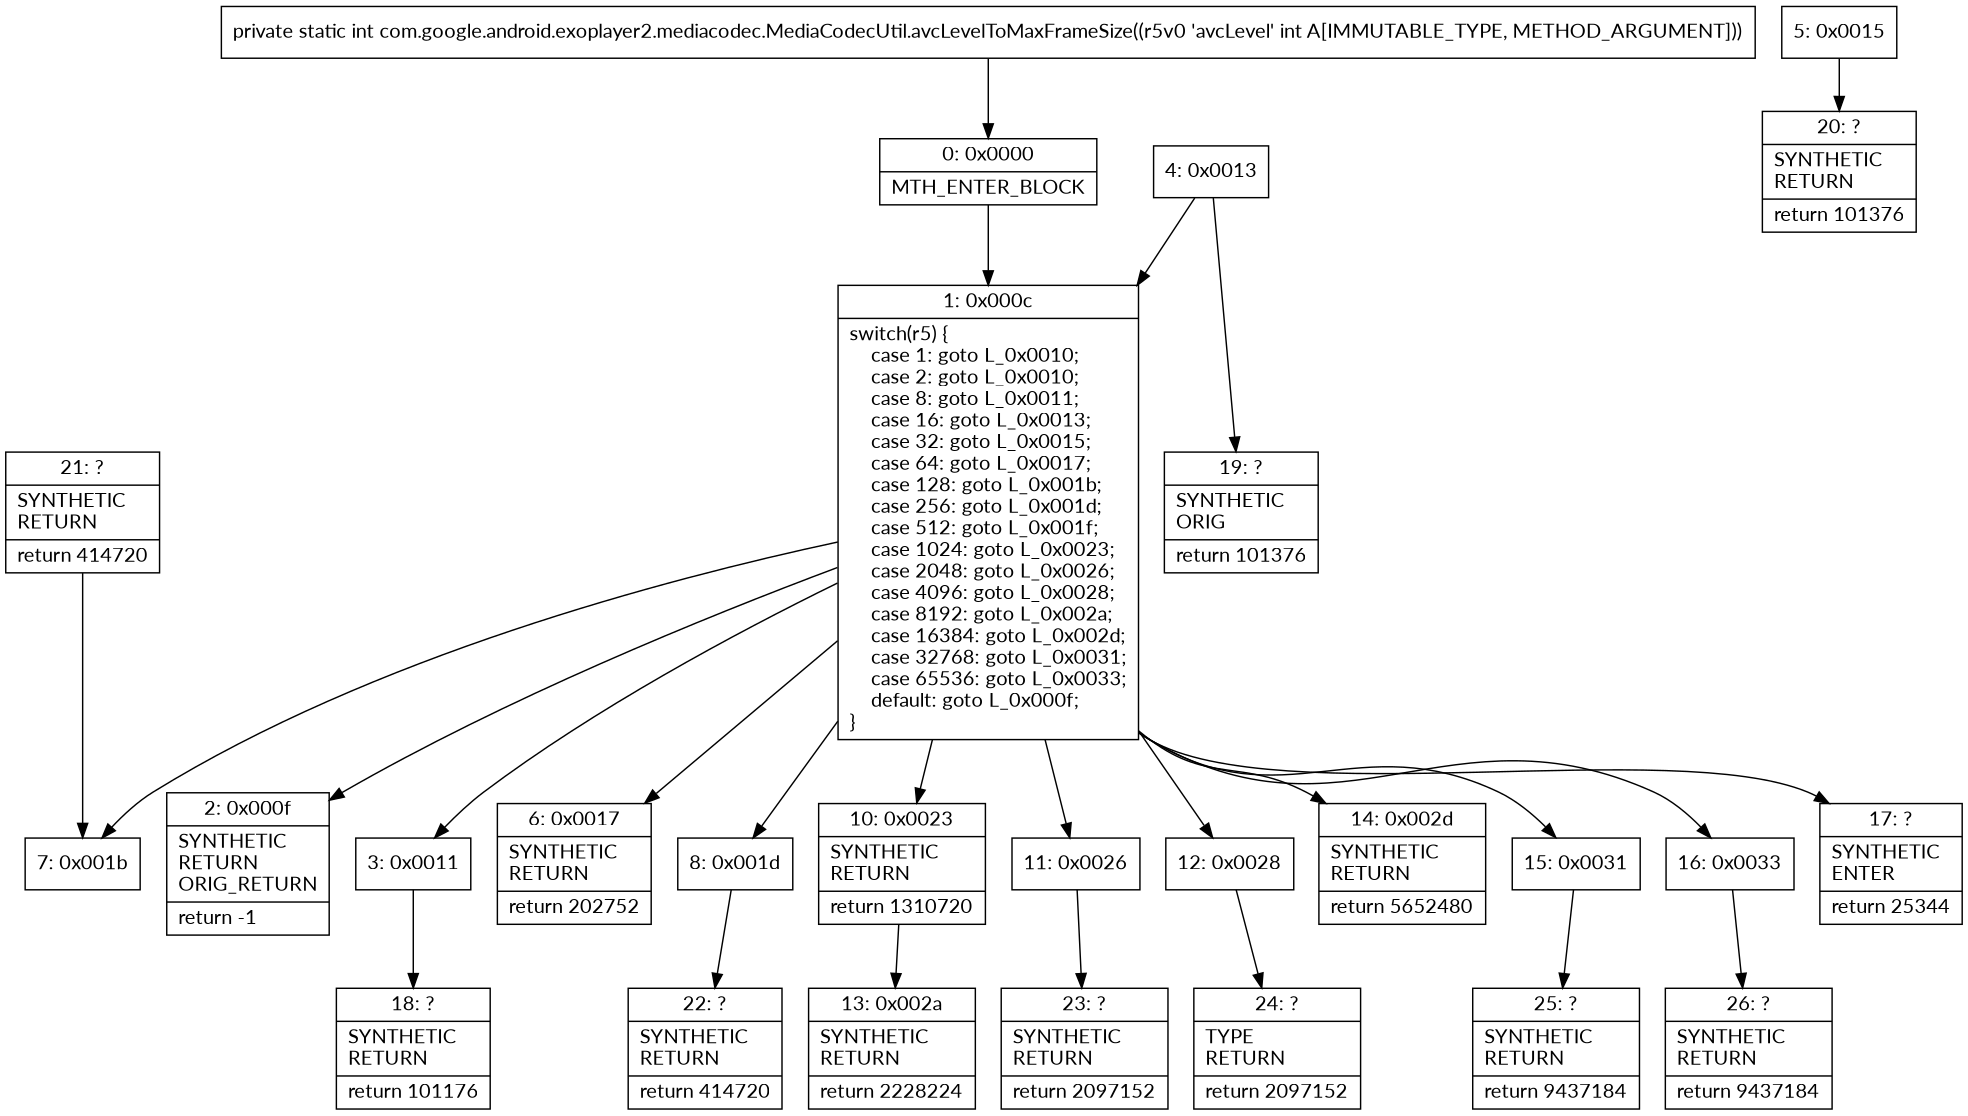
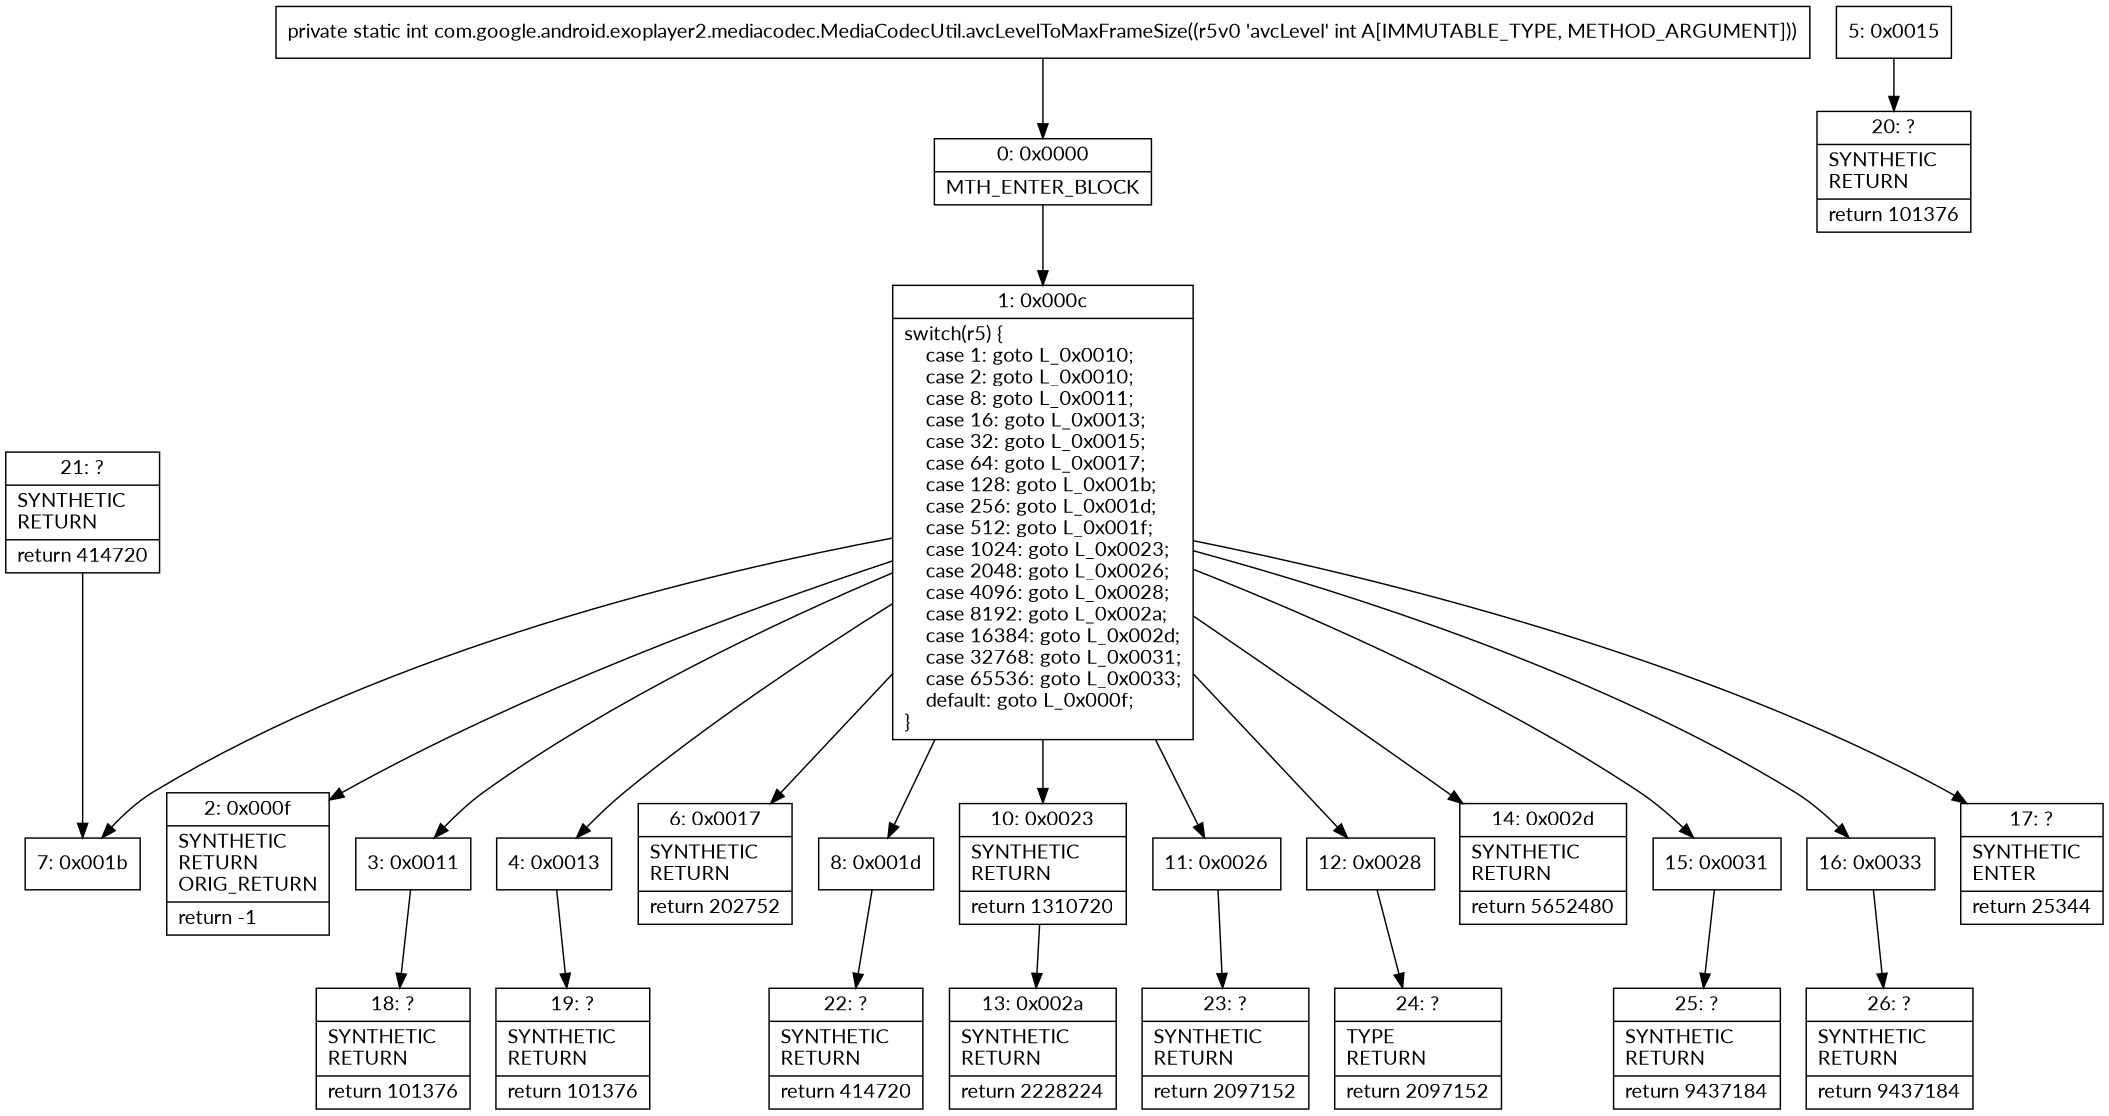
edge "4: 0x0013" -> "1: 0x000c": reversed
node "19: ?": text "ORIG" -> "RETURN"
node "18: ?": text "return 101176" -> "return 101376"
